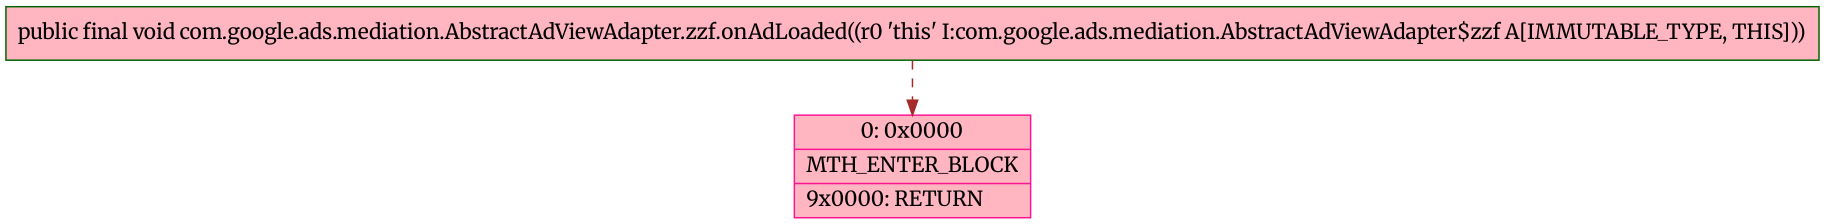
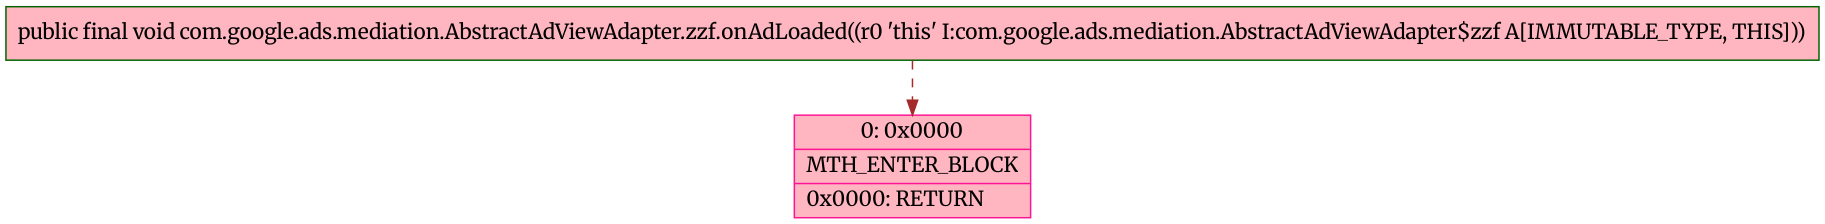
node "0: 0x0000": text "9x0000: RETURN" -> "0x0000: RETURN"
